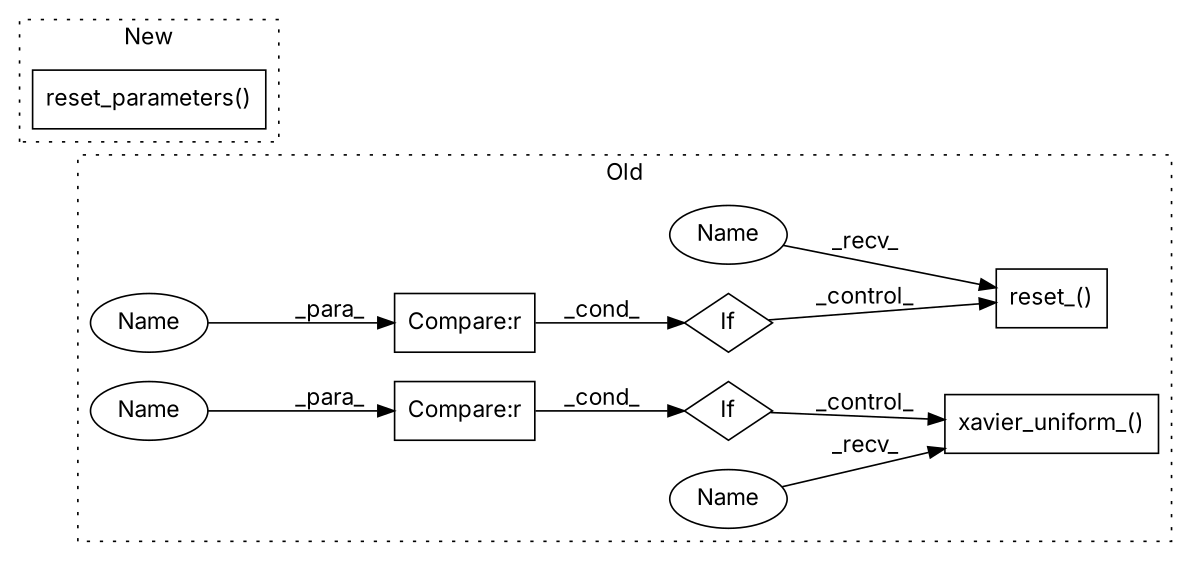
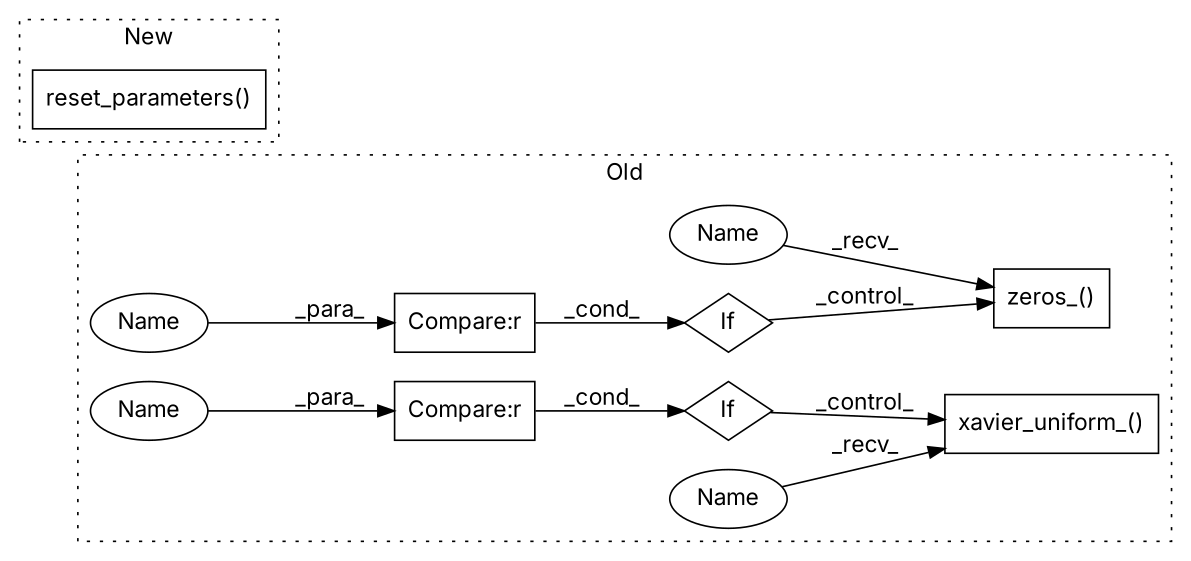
node "reset_()": label "reset_()" -> "zeros_()"
